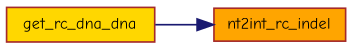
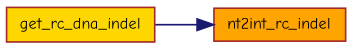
node "get_rc_dna_dna": label "get_rc_dna_dna" -> "get_rc_dna_indel"
